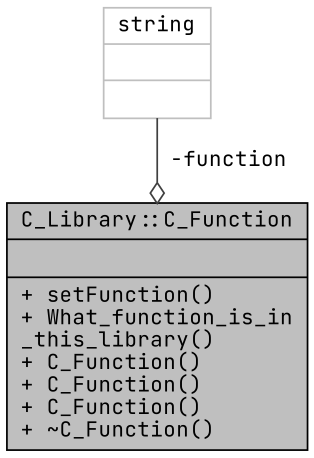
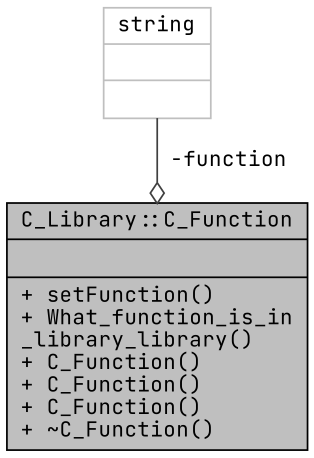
node "C_Library::C_Function": text "_this_library()" -> "_library_library()"
